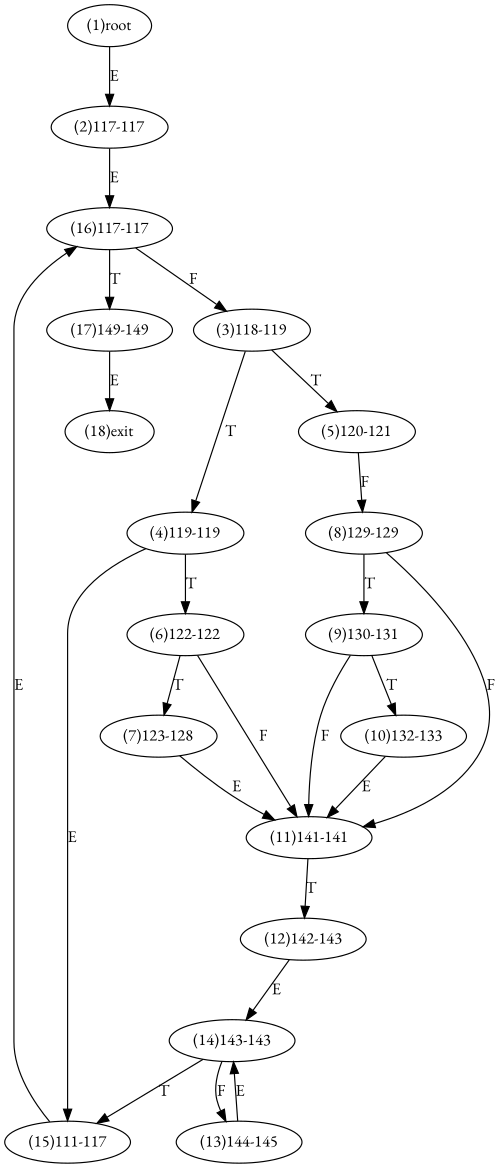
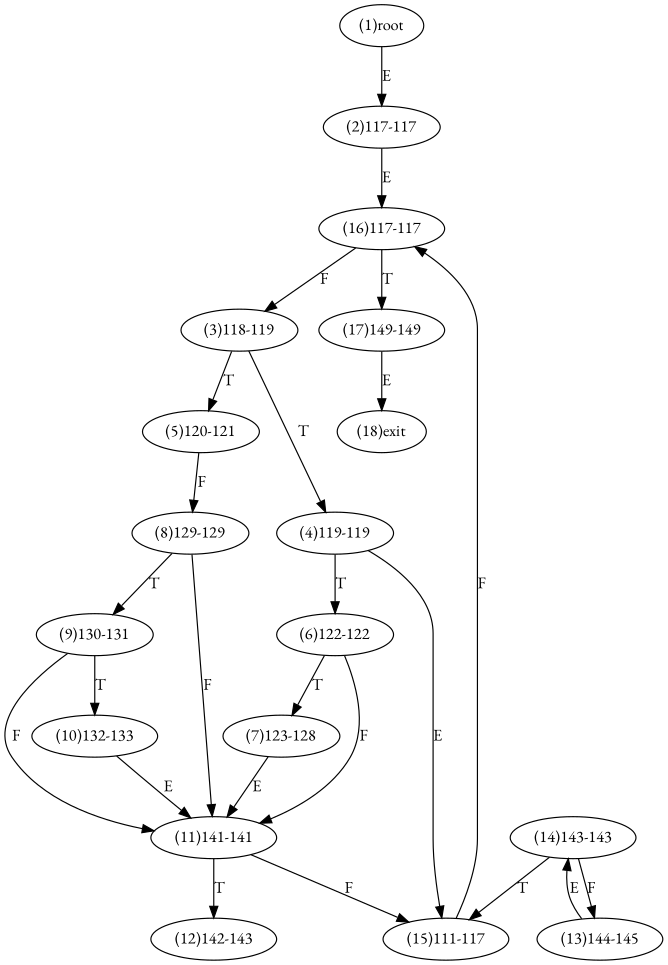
edge "(15)111-117" -> "(16)117-117": label "E" -> "F"
edge "(11)141-141" -> "(15)111-117": added, label "F"
edge "(12)142-143" -> "(14)143-143": removed, label "E"
